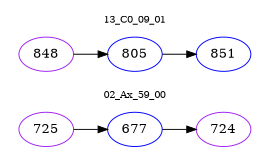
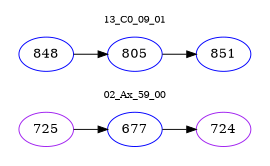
node "848": color purple -> blue
